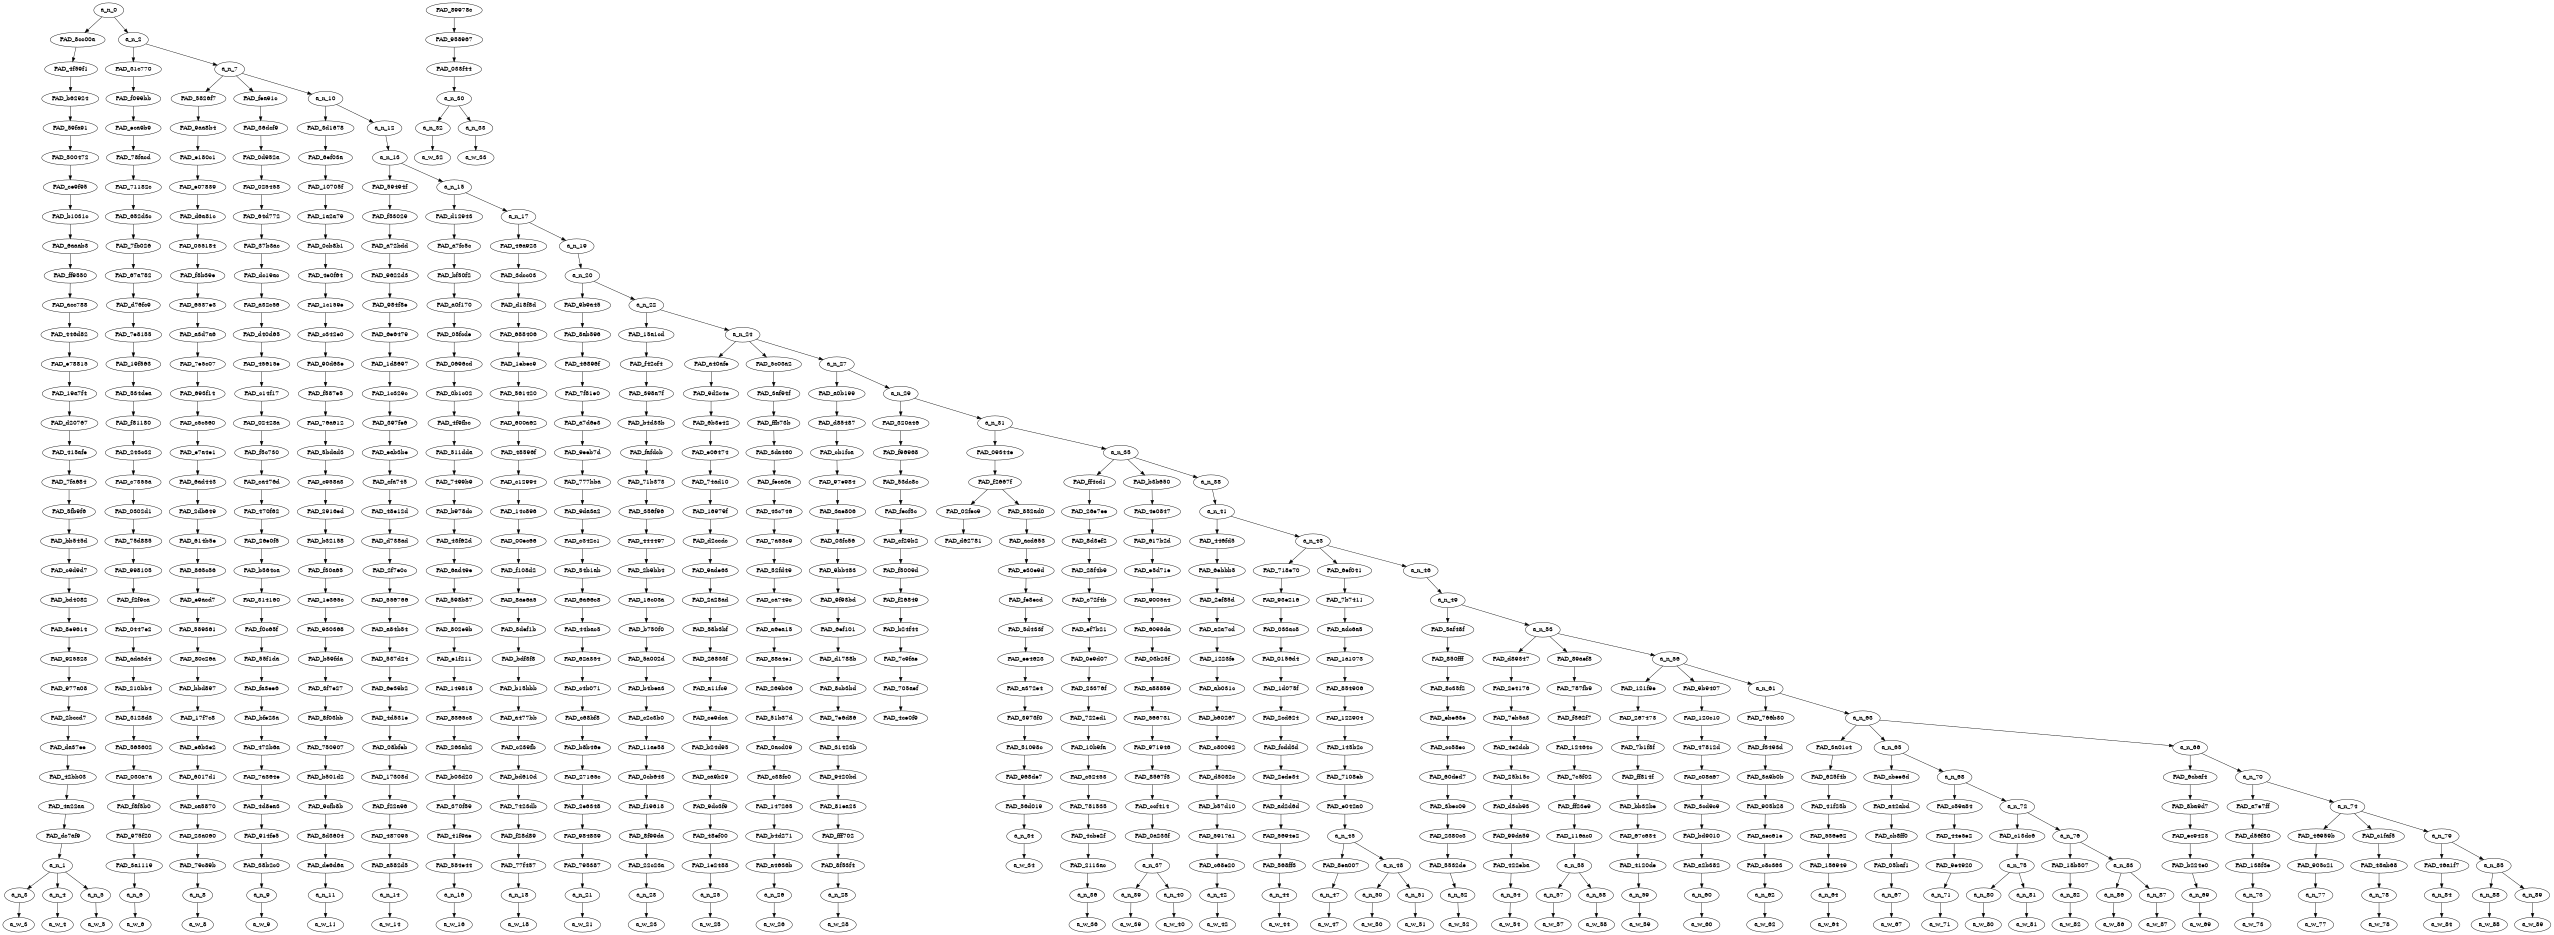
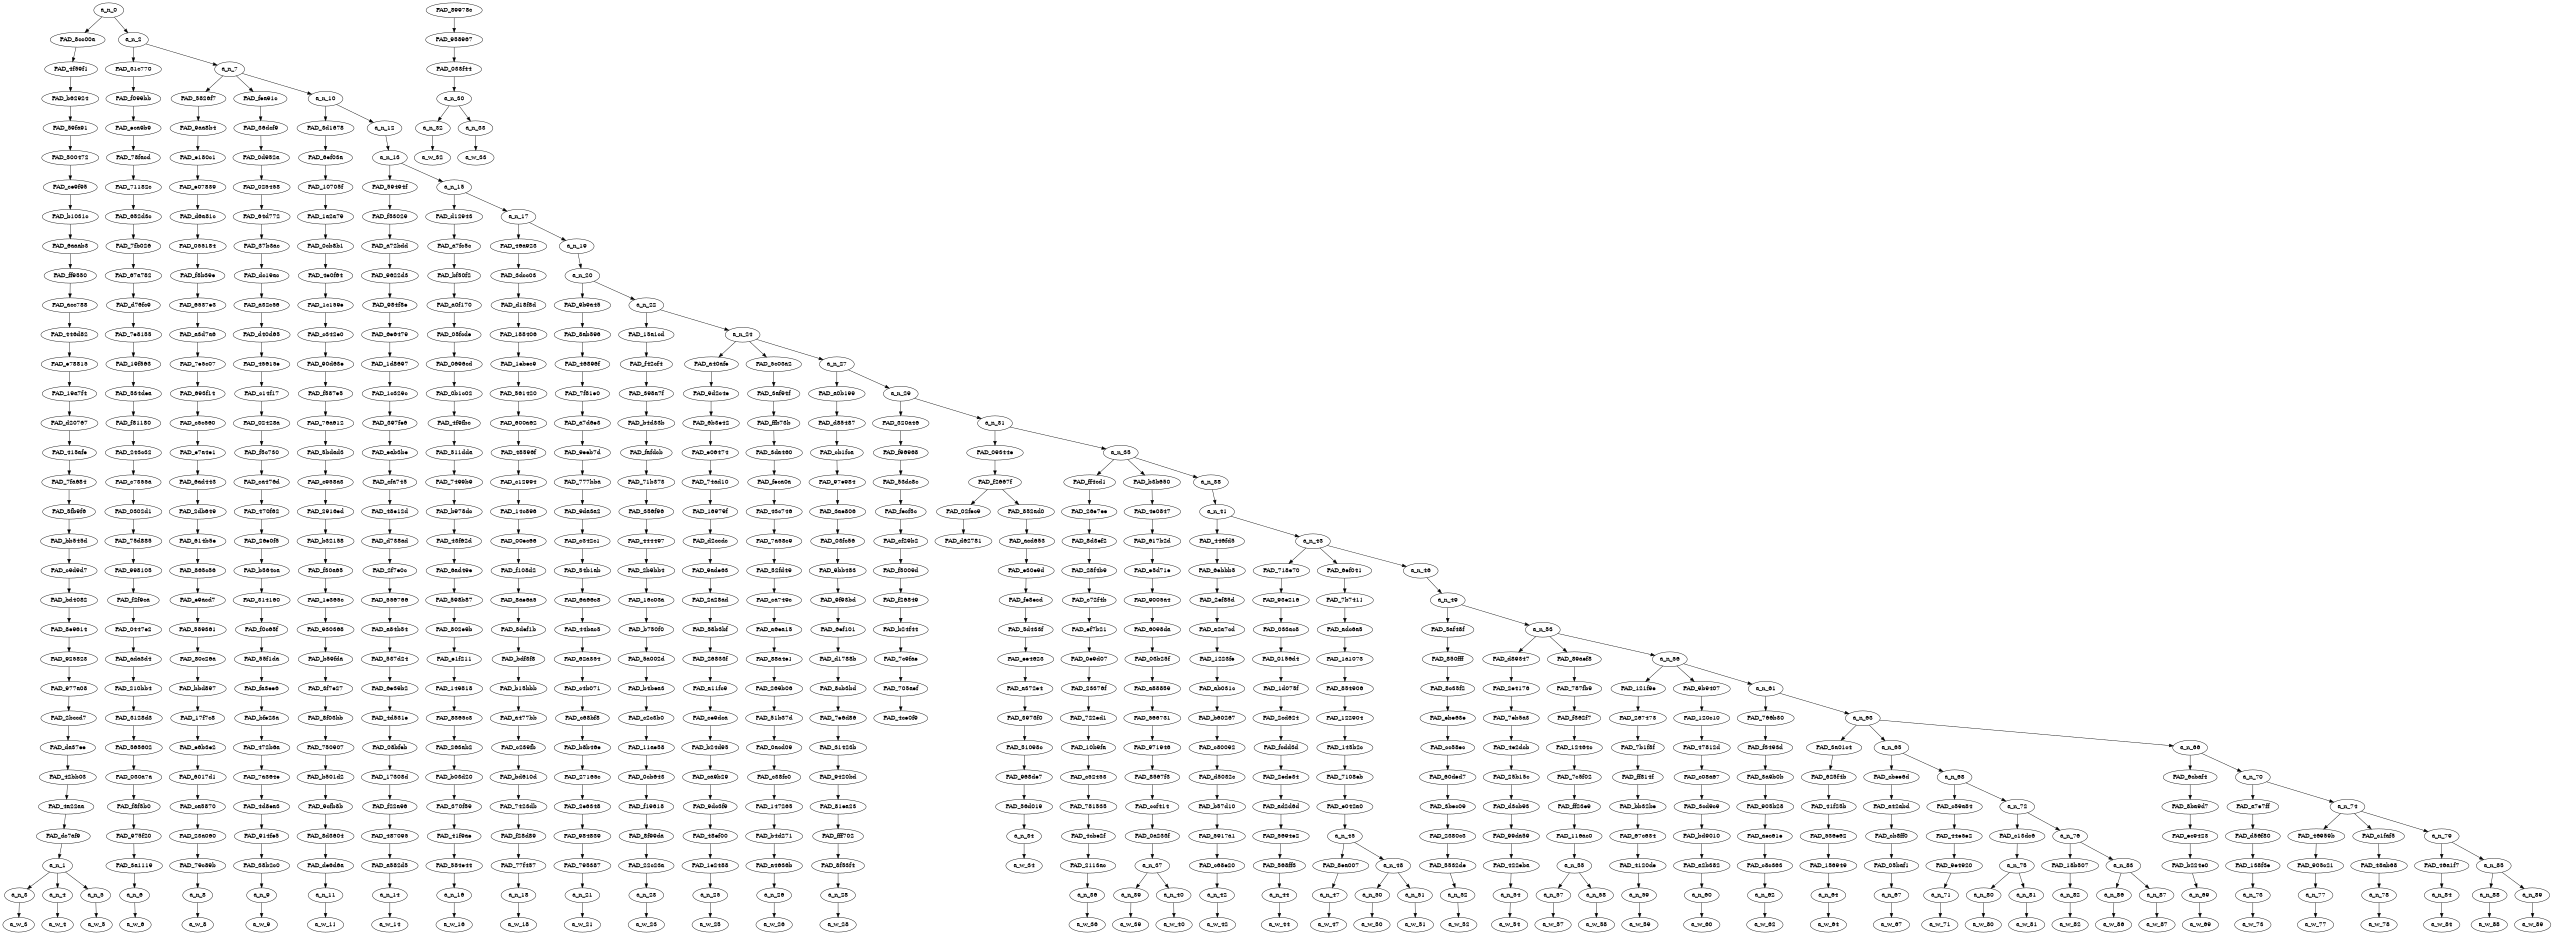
node "PAD_688406": label "PAD_688406" -> "PAD_188406"
